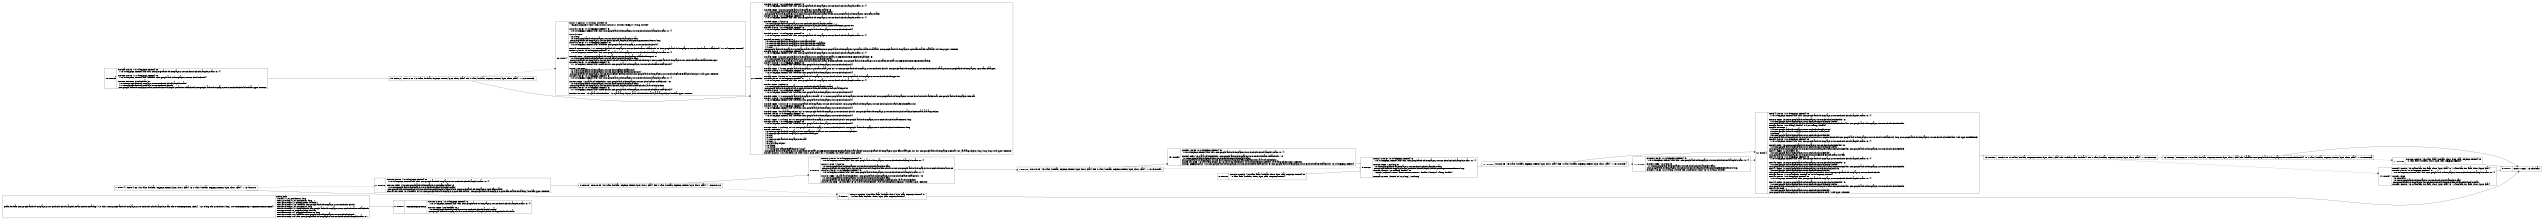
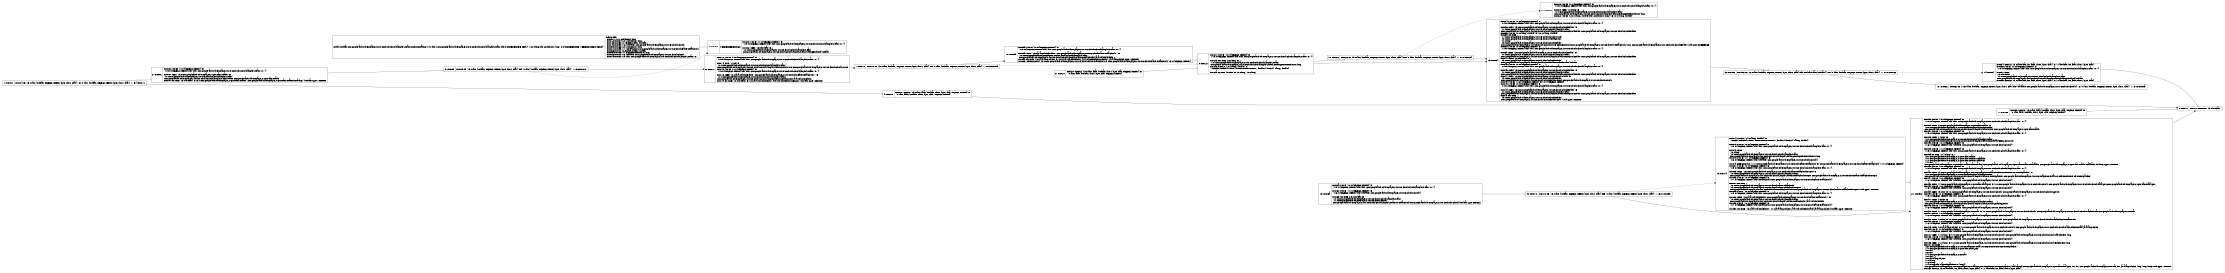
edge "16: 0x0066" -> "5: 0x0011": now "21: 0x0093" -> "5: 0x0011"
edge "11: 0x002e" -> "12: 0x0034": now "9: 0x0021" -> "12: 0x0034"
edge "16: 0x0066" -> "17: 0x0068": removed
node "9: 0x0021": text "0x0023: IGET  (r6 I:long) =" -> "0x0023: INVOKE  (r6 I:long) ="
node "5: 0x0011": text "0x0011: THIS  (r3 I:boolean)" -> "0x0011: RETURN  (r3 I:boolean)"
edge "3: 0x000e" -> "4: 0x0010": now "3: 0x000e" -> "0: 0x0000"
